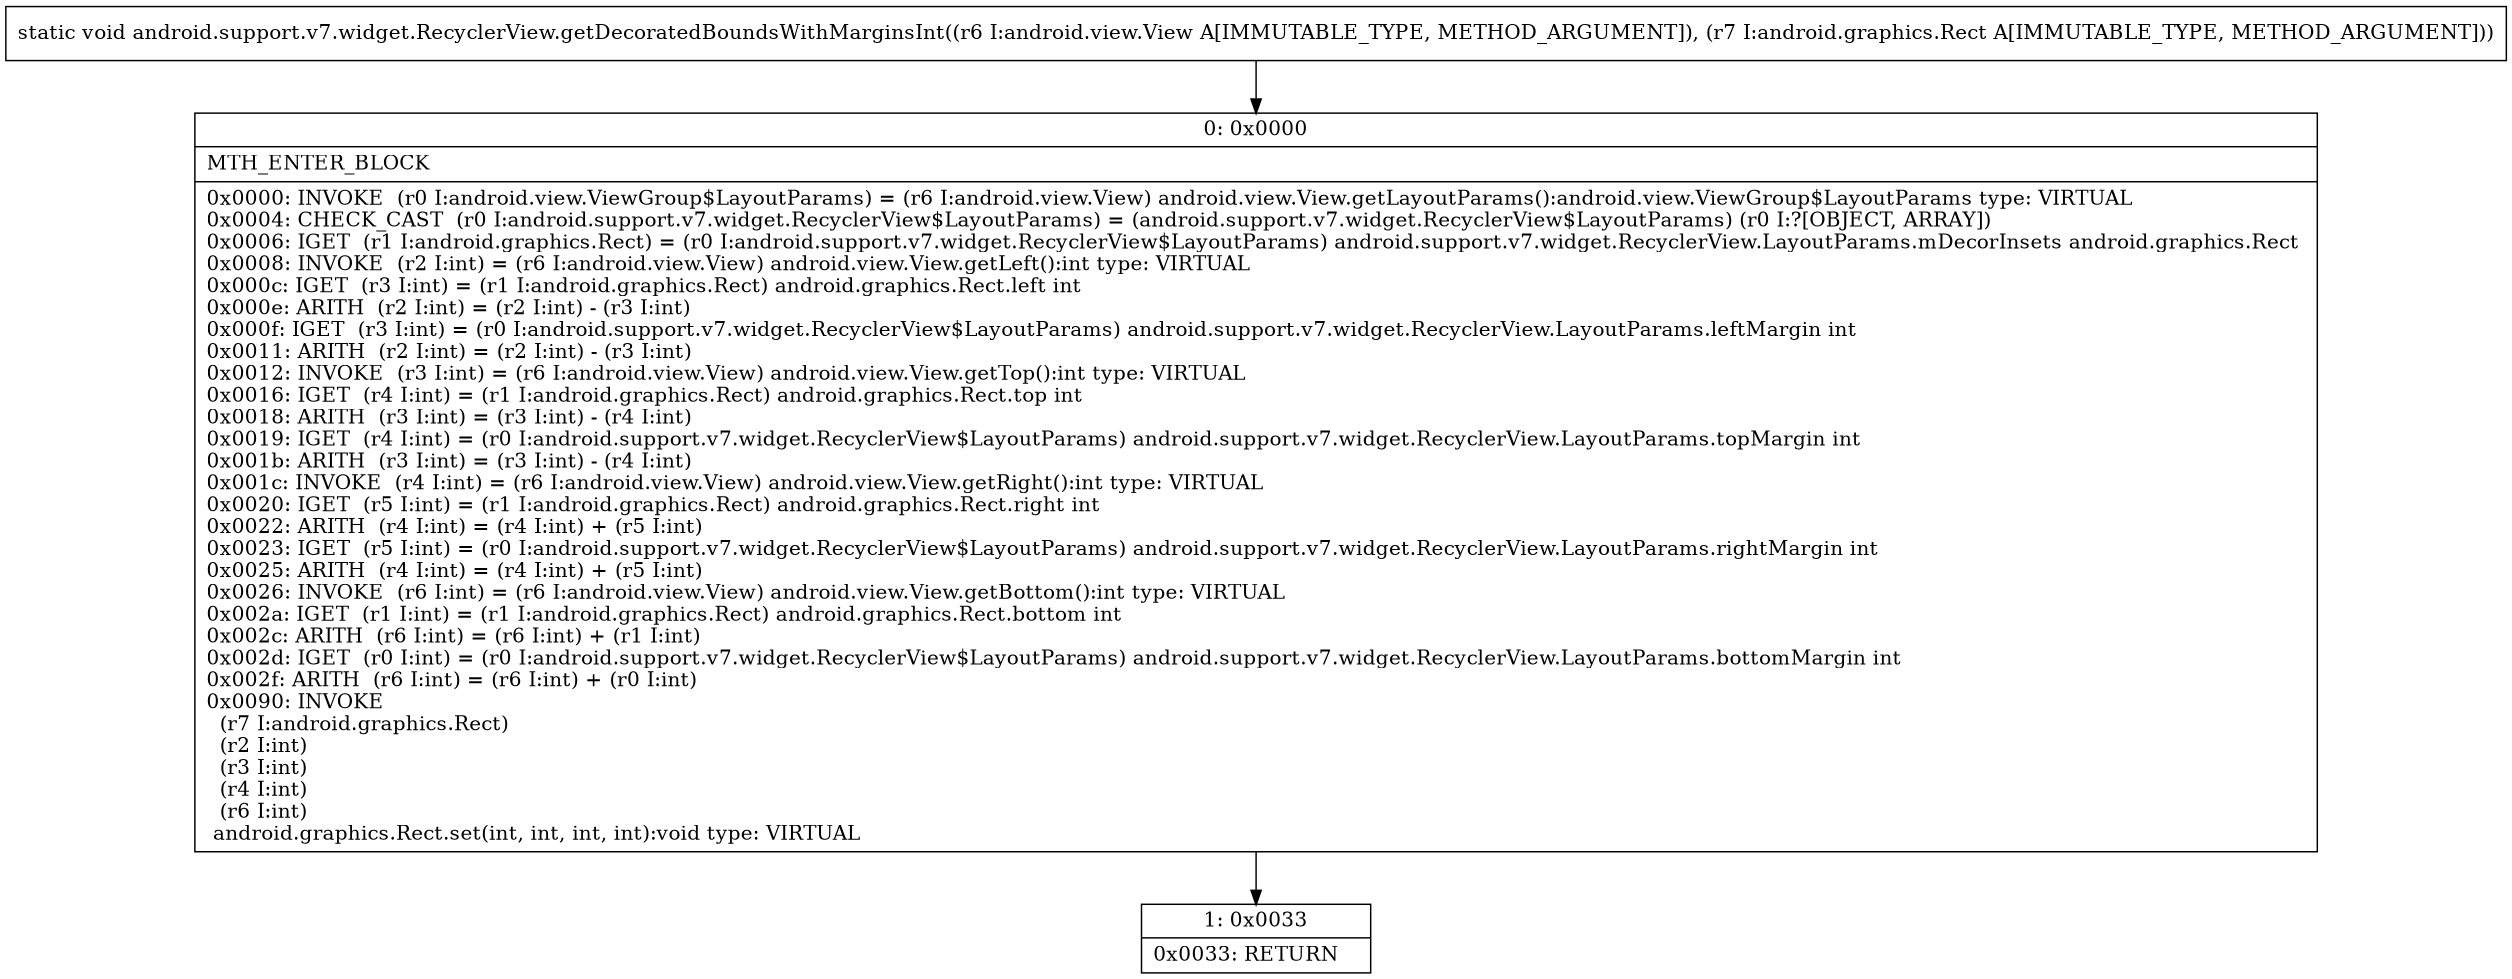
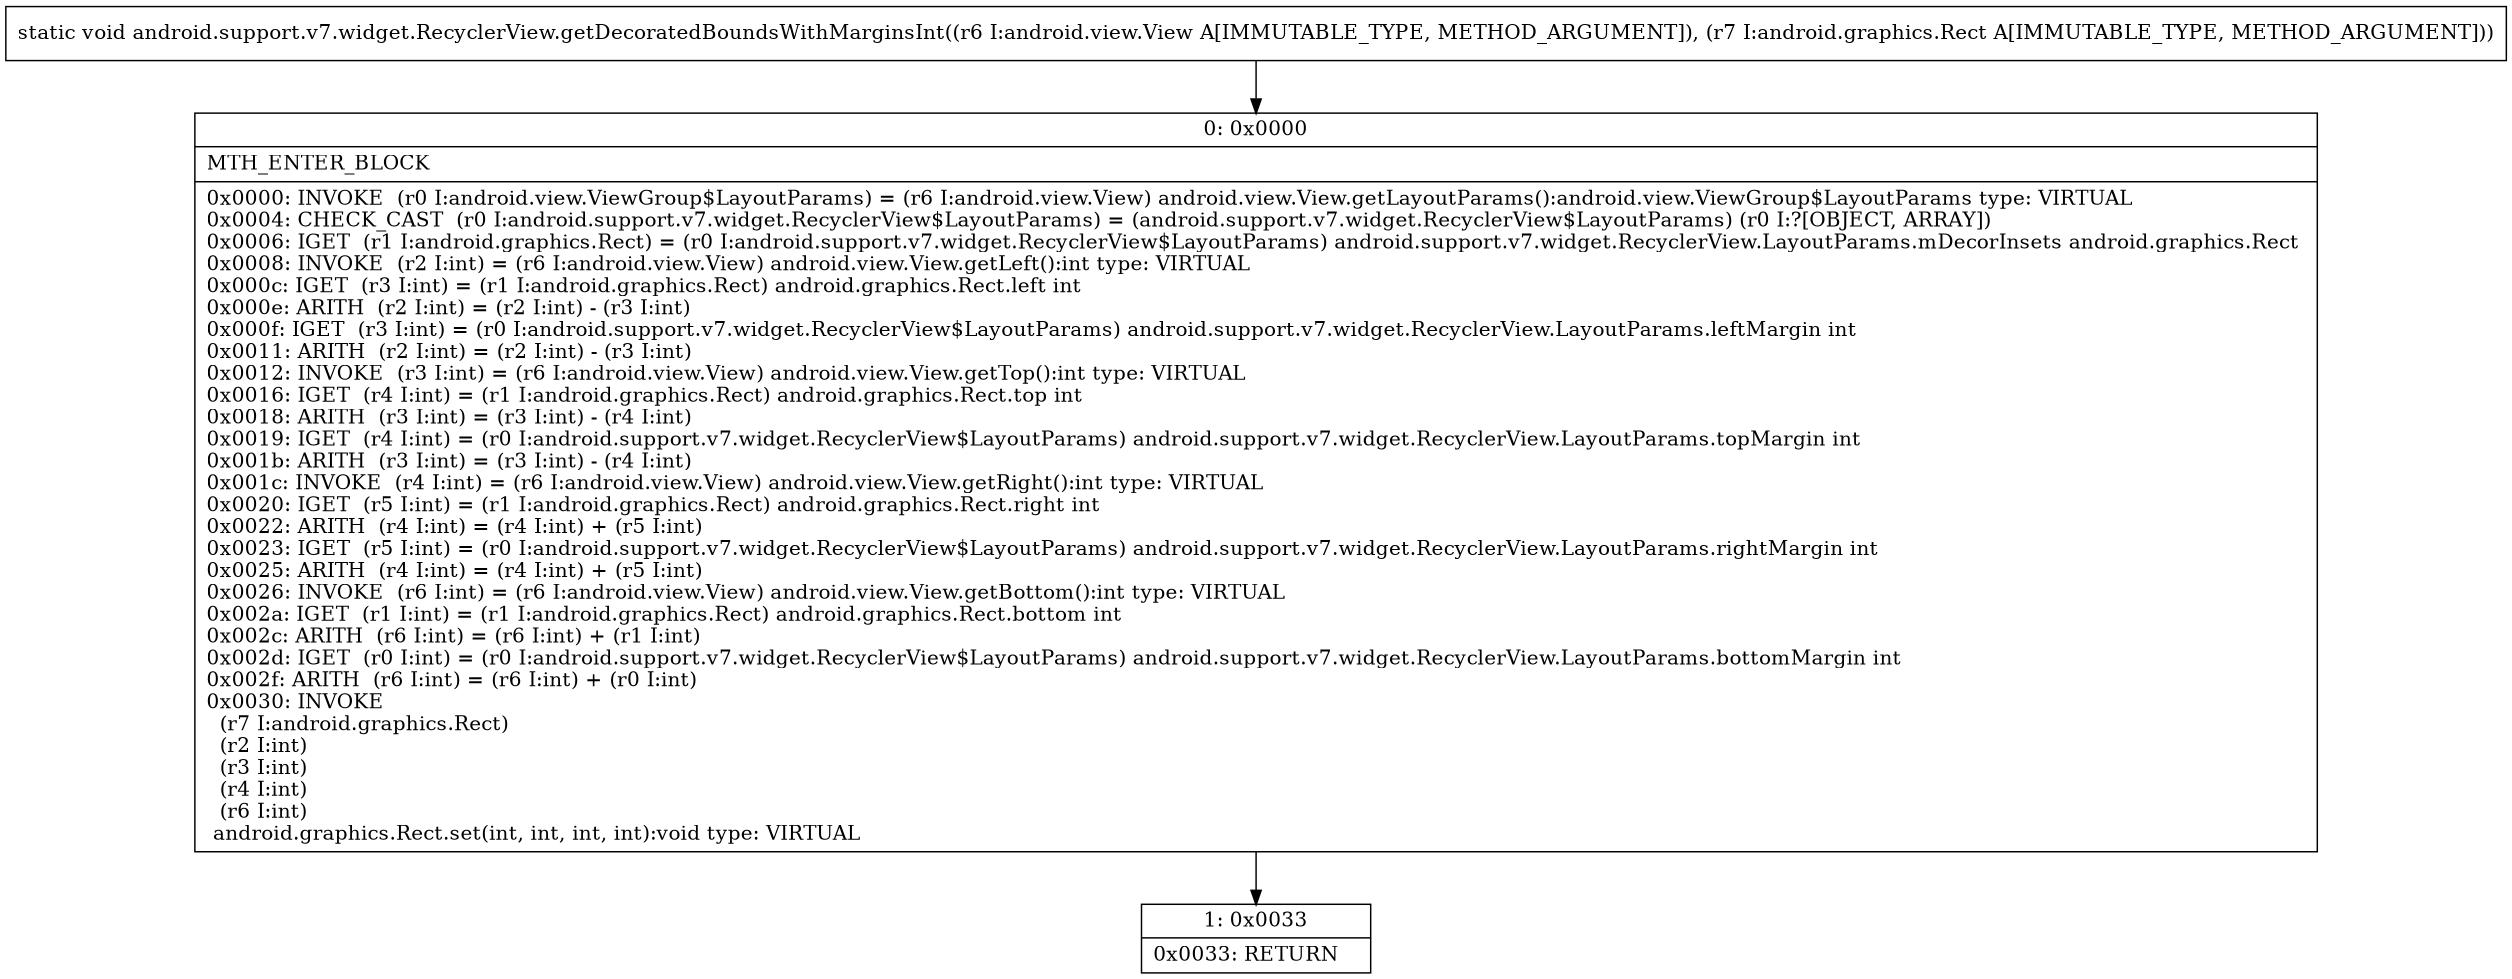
node "0: 0x0000": text "0x0090: INVOKE" -> "0x0030: INVOKE"
